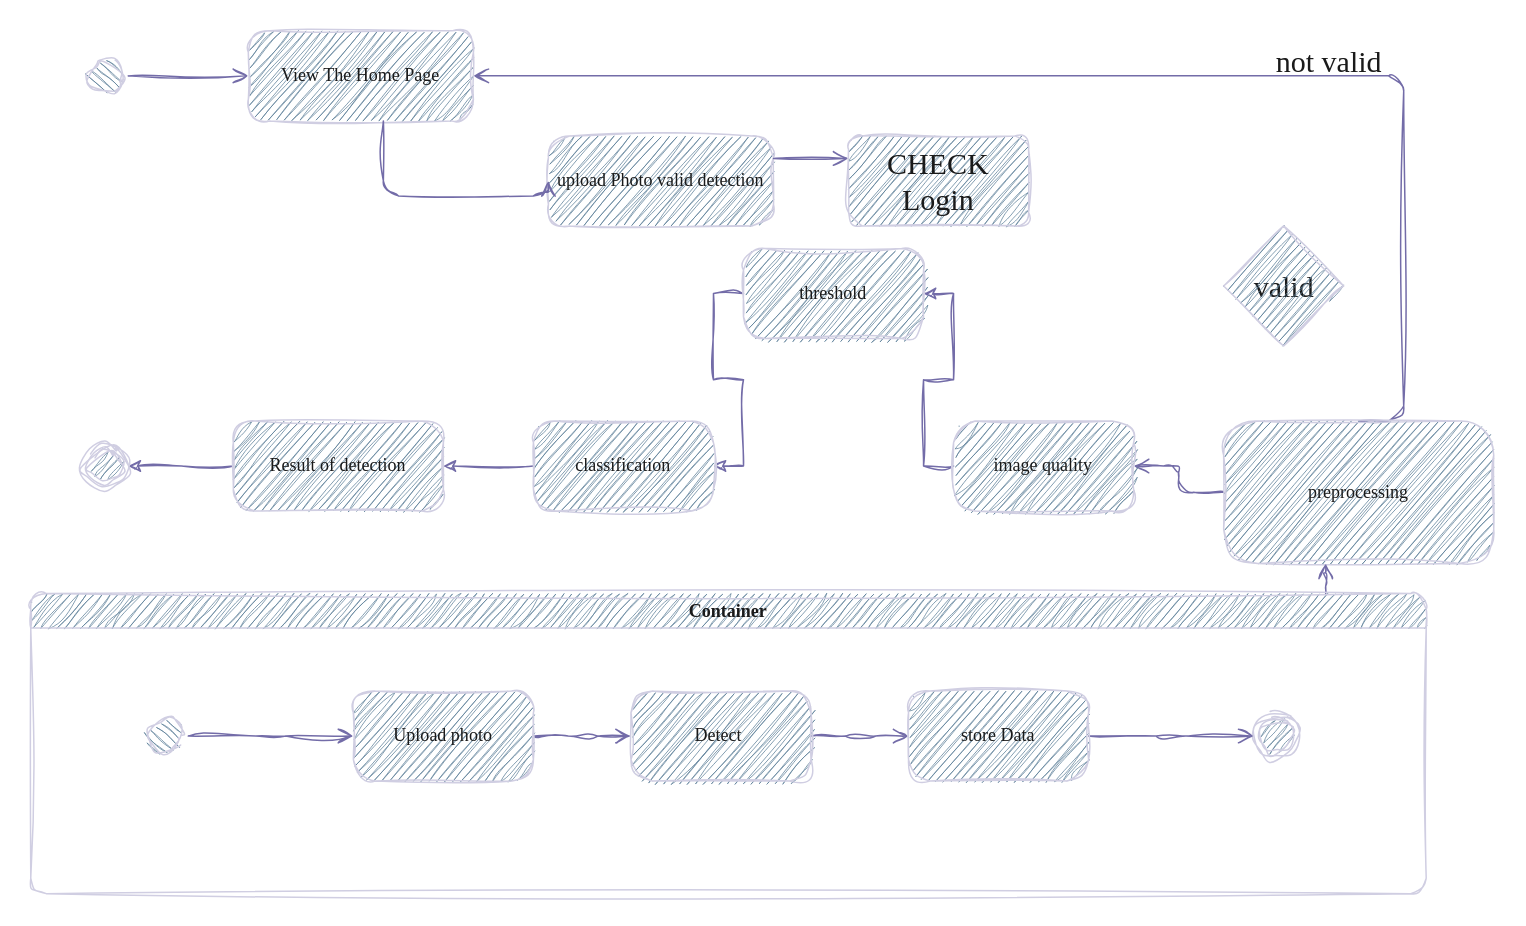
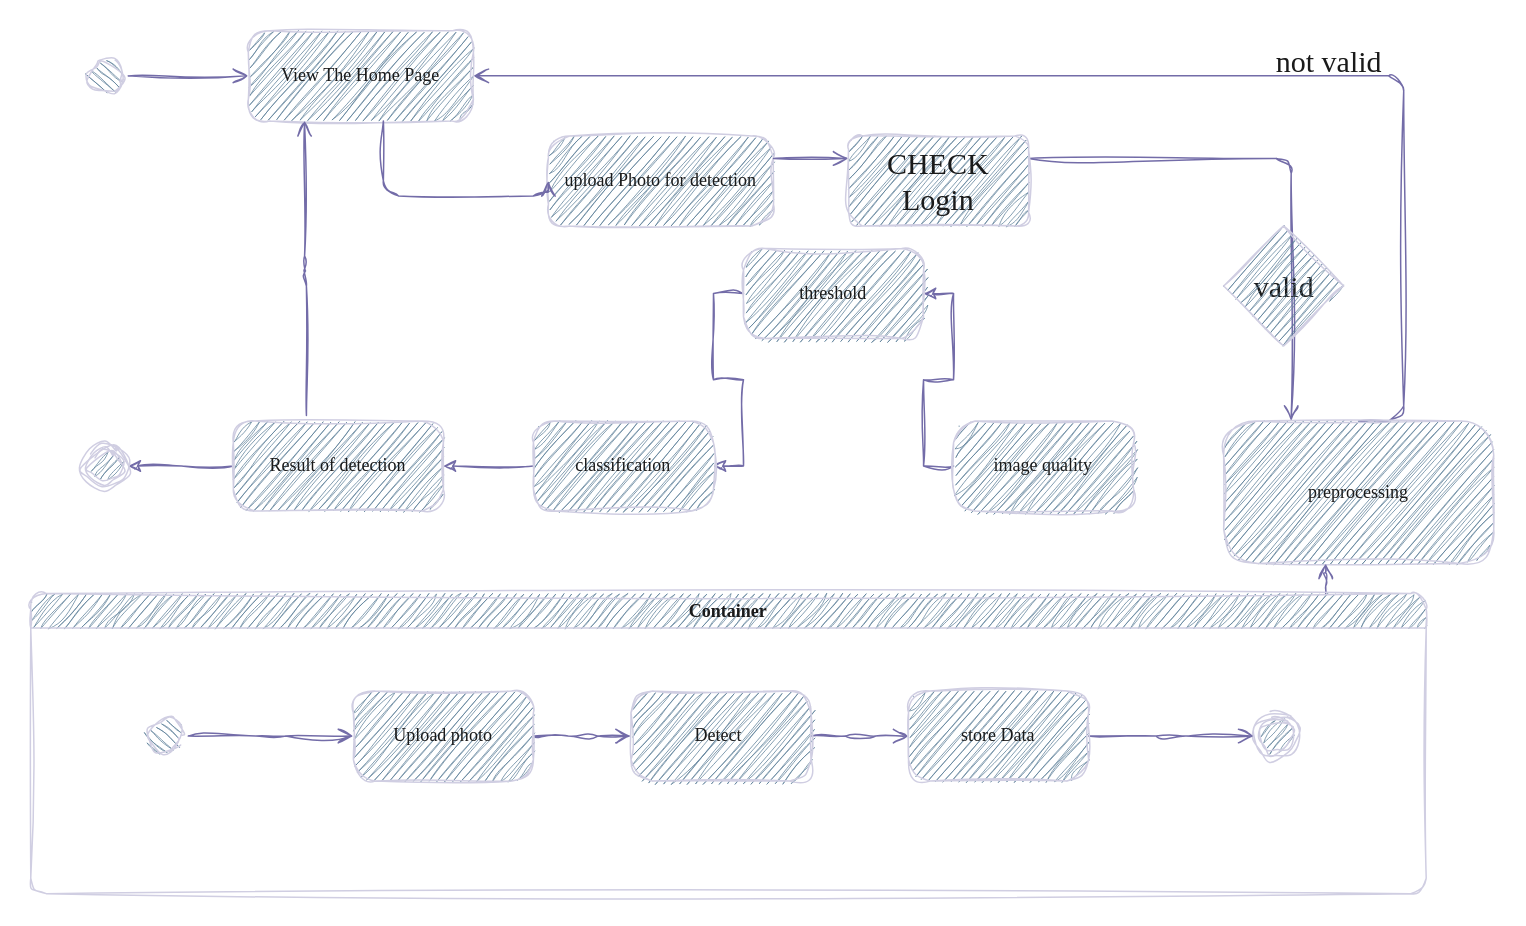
edge "CHECK Login" -> "preprocessing": added
node "upload Photo valid detection": label "upload Photo valid detection" -> "upload Photo for detection"
edge "Result of detection" -> "View The Home Page": added
edge "preprocessing" -> "image quality": removed
